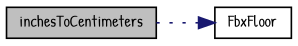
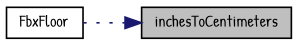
edge "inchesToCentimeters" -> "FbxFloor": reversed
